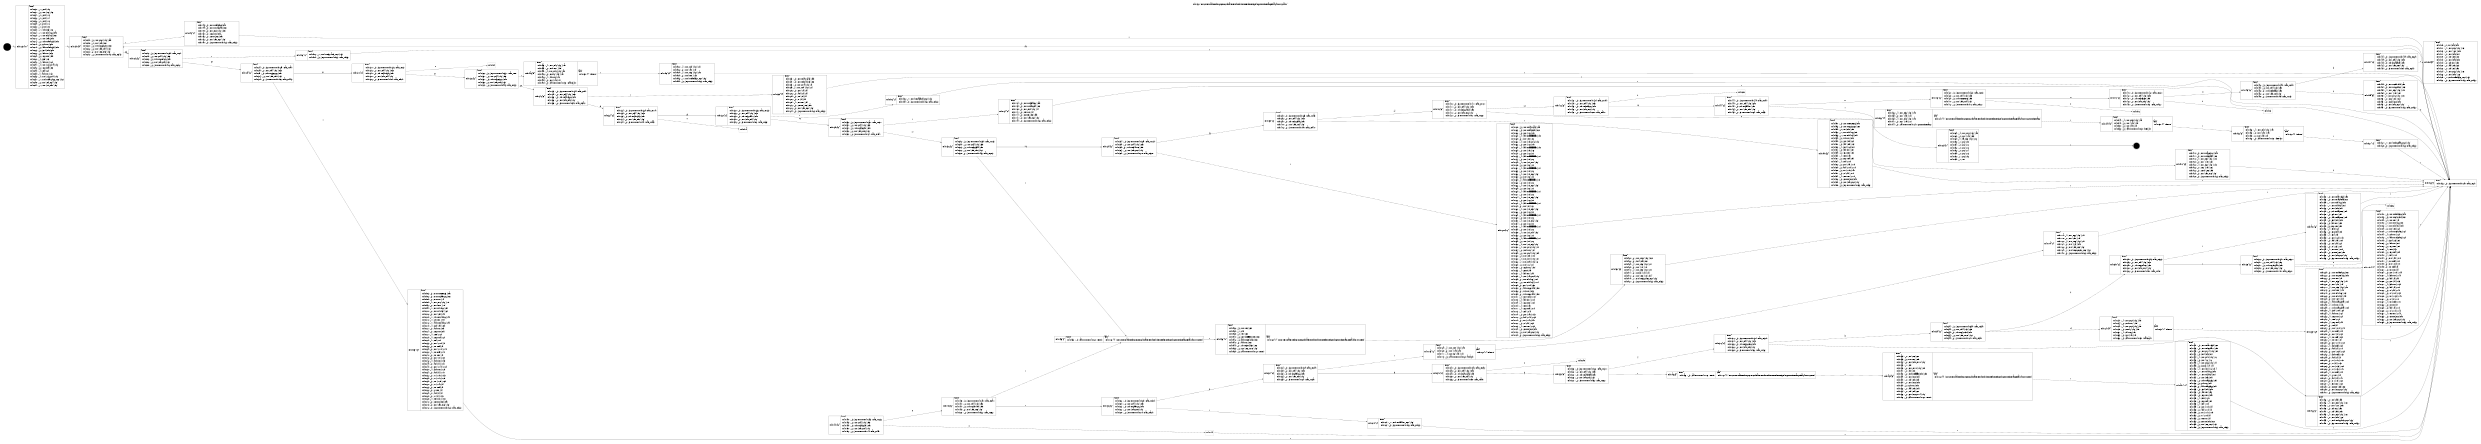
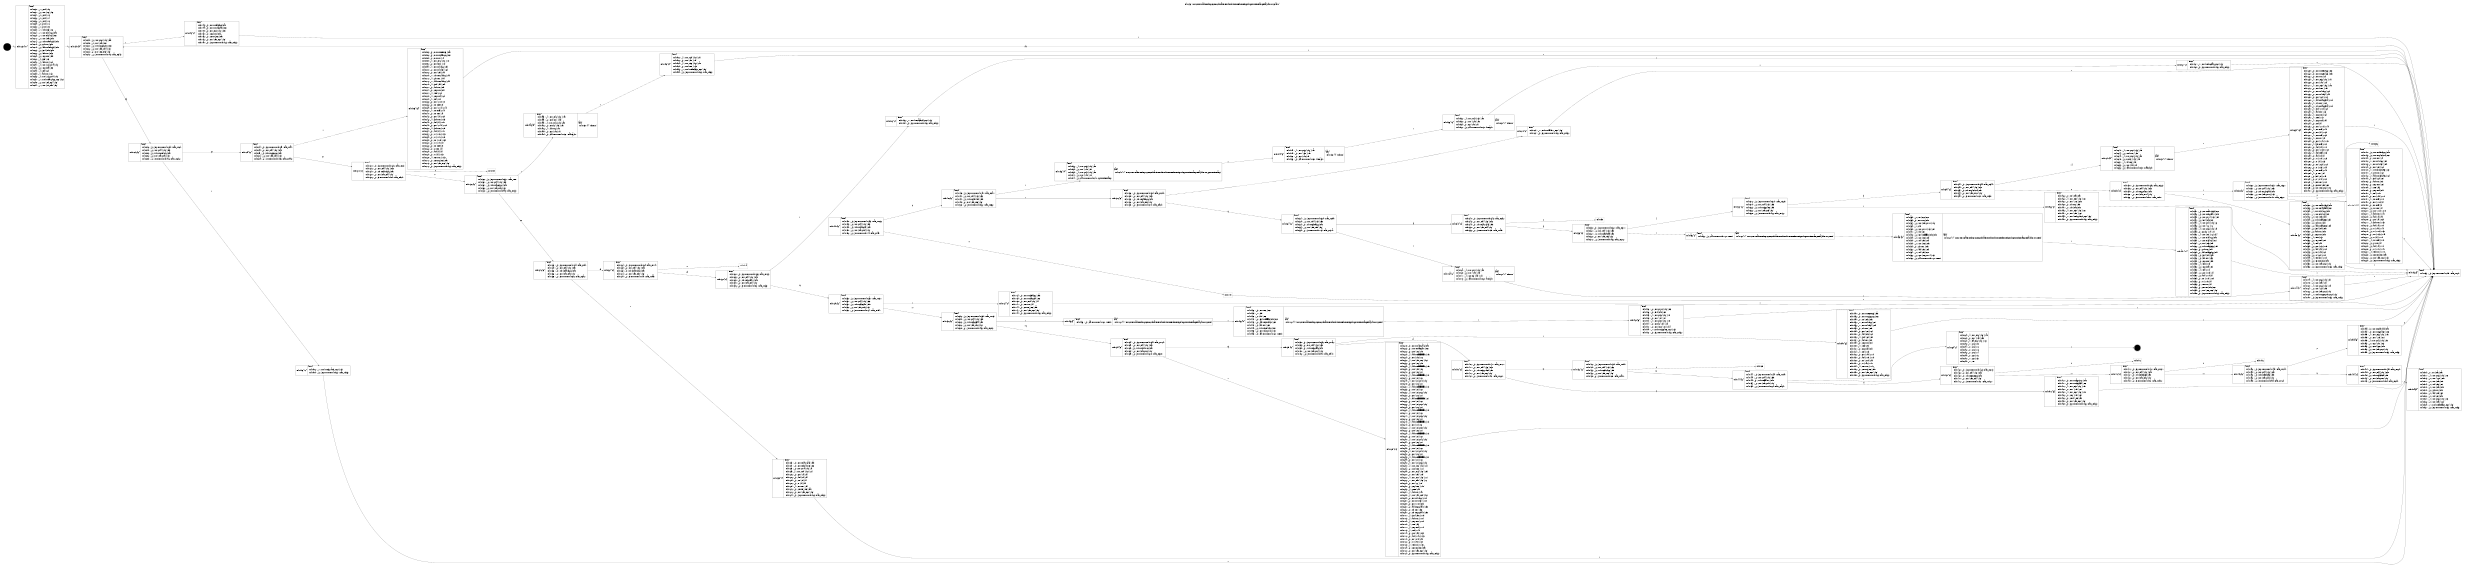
edge "0x4014ec [28]" -> "0x401933 [5]": now "0x4014ec [28]" -> "0x401b36 [19]"
